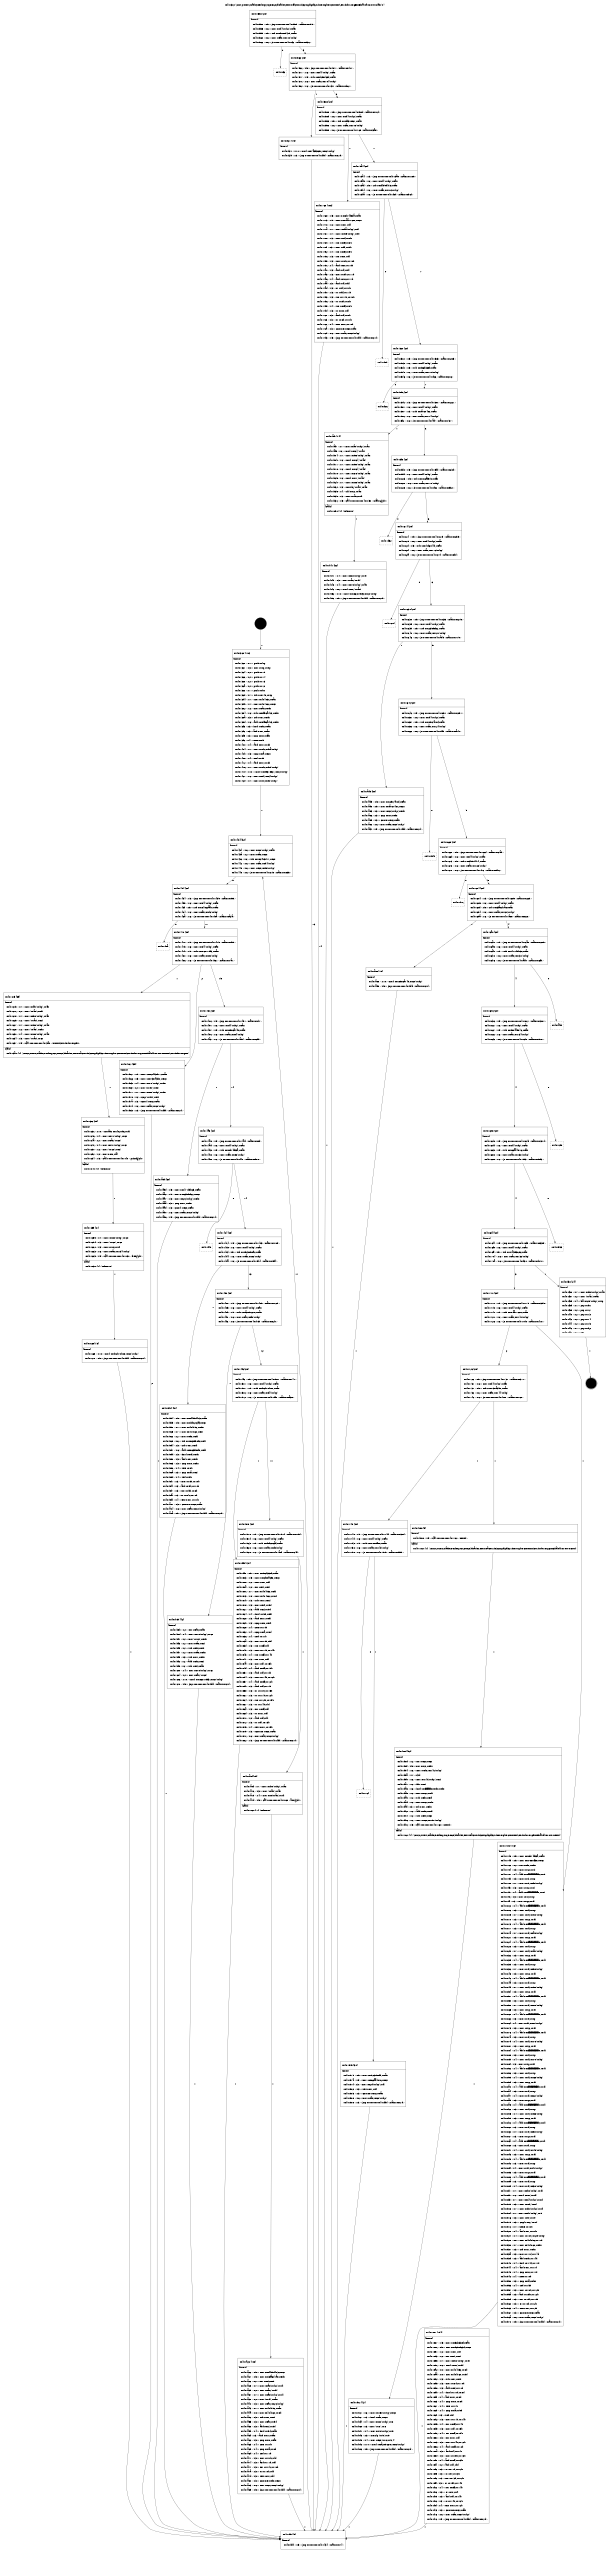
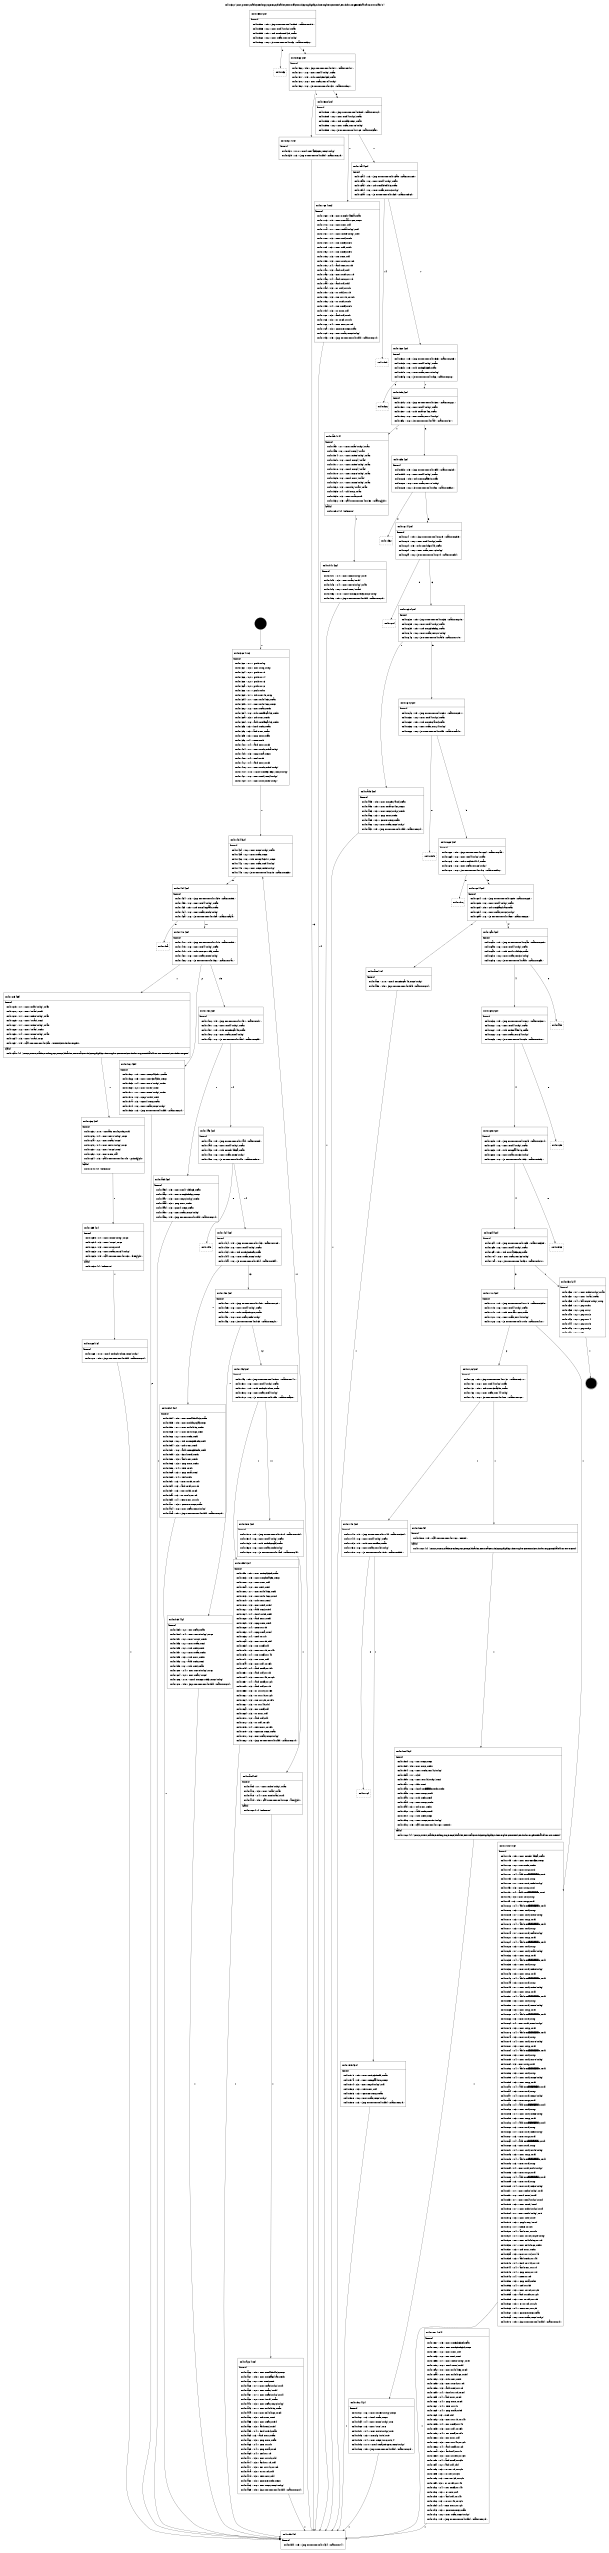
edge "0x4015a4 [28]" -> "0x401f8d": label " 0" -> " 14"
